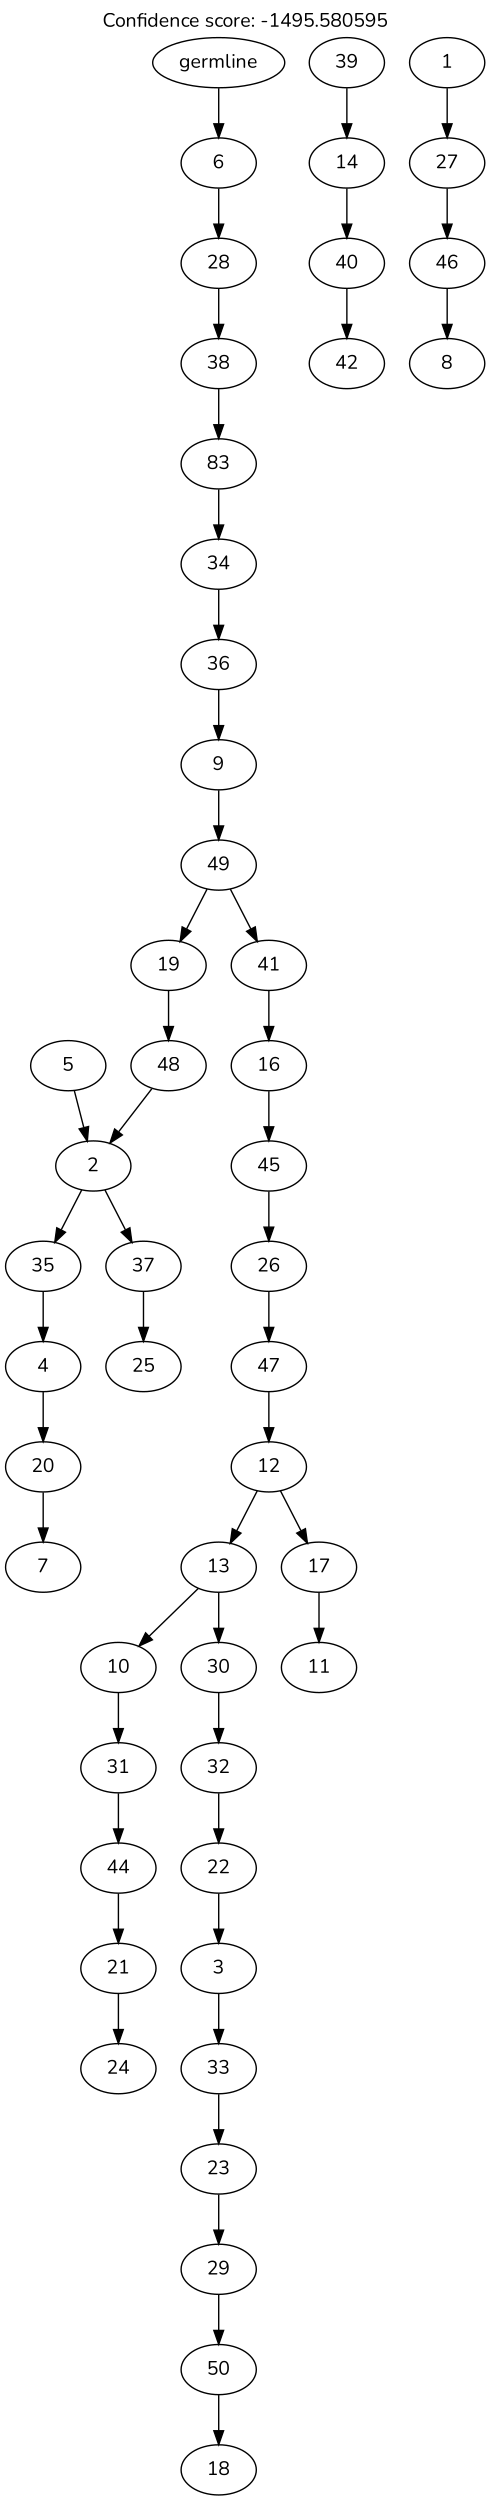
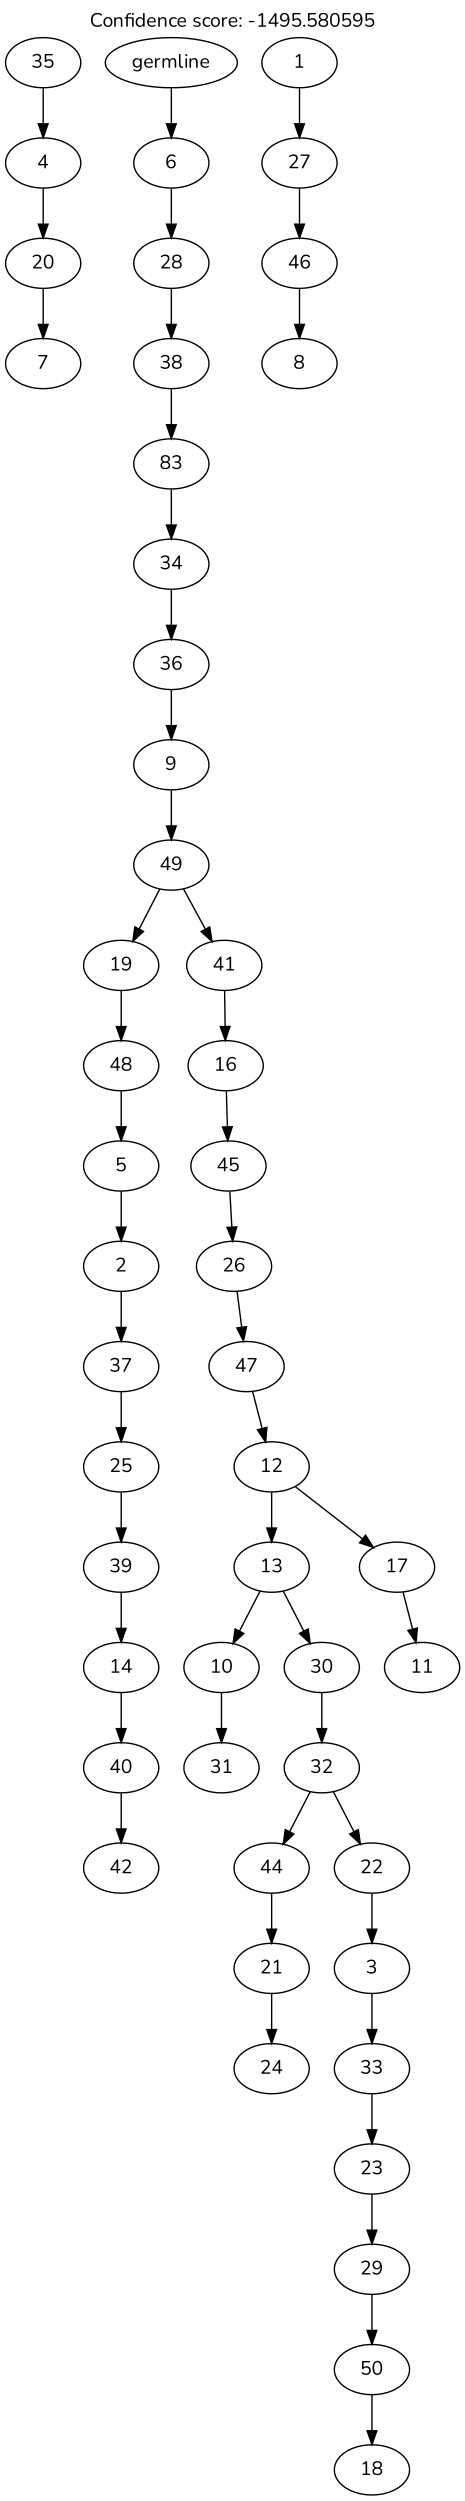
edge "48" -> "2": now "48" -> "5"
edge "2" -> "35": removed
edge "25" -> "39": added
edge "31" -> "44": now "32" -> "44"
